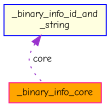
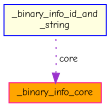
edge "_binary_info_core" -> "_binary_info_id_and _string": reversed
